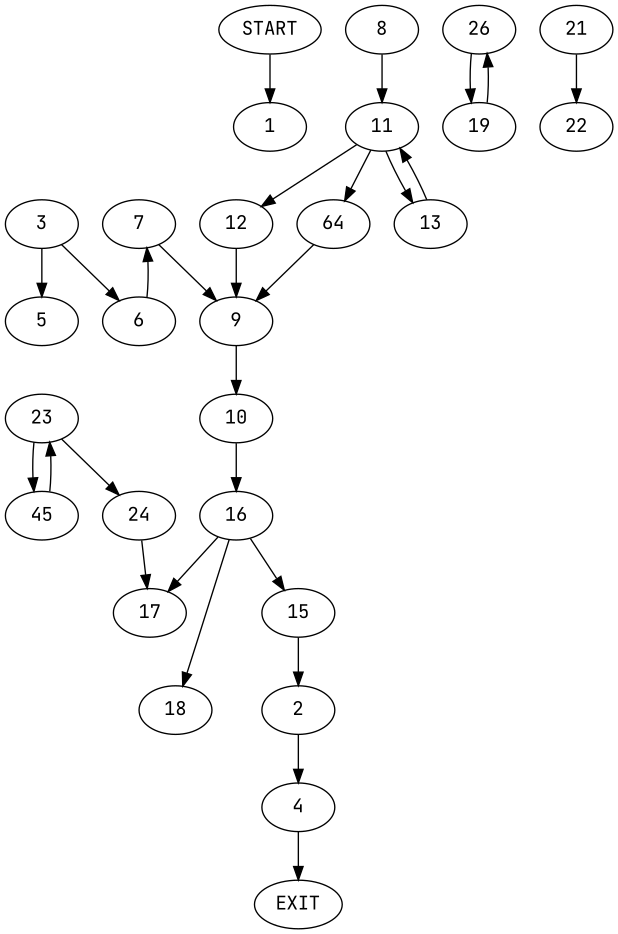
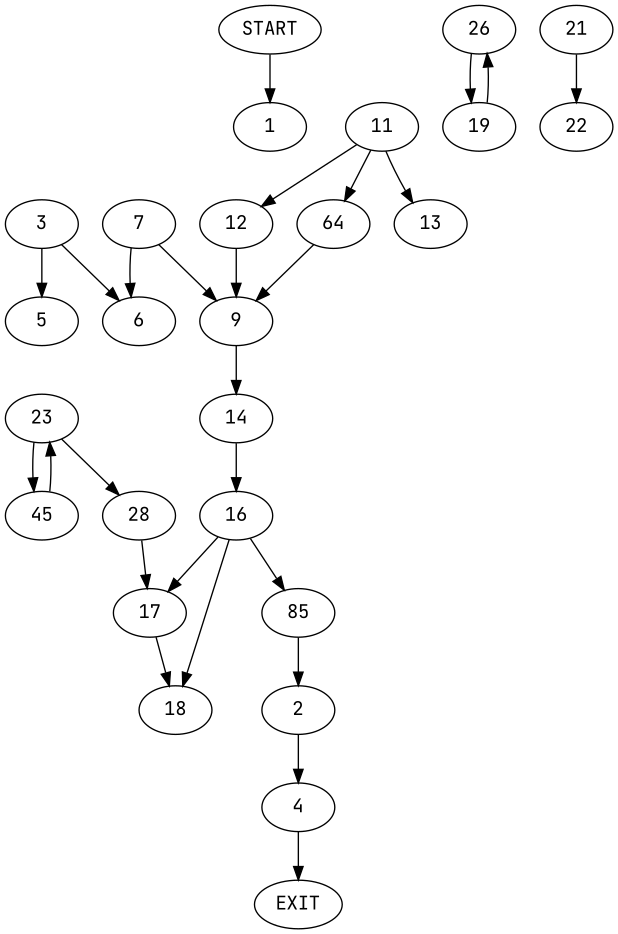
node "8": removed
edge "13" -> "11": removed
edge "6" -> "7": reversed
node "10": label "10" -> "14"
node "24": label "24" -> "28"
node "15": label "15" -> "85"
edge "17" -> "18": added
